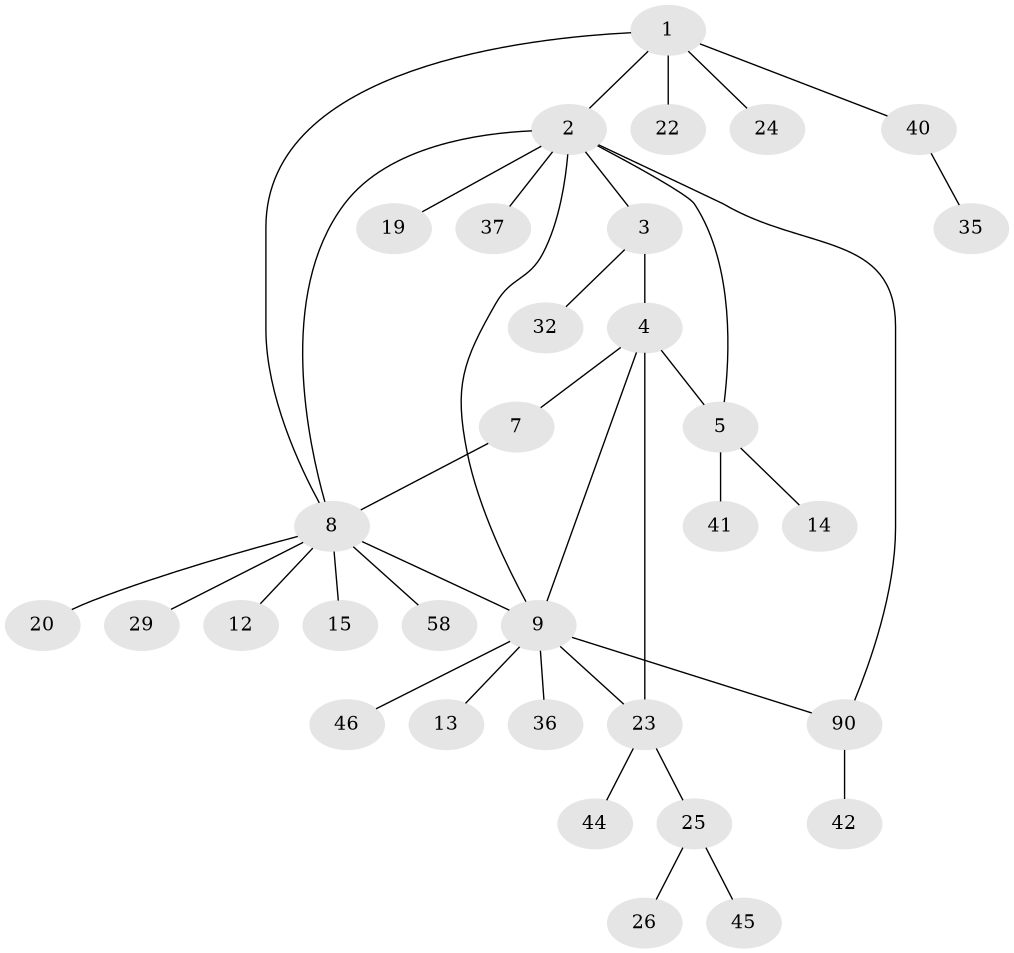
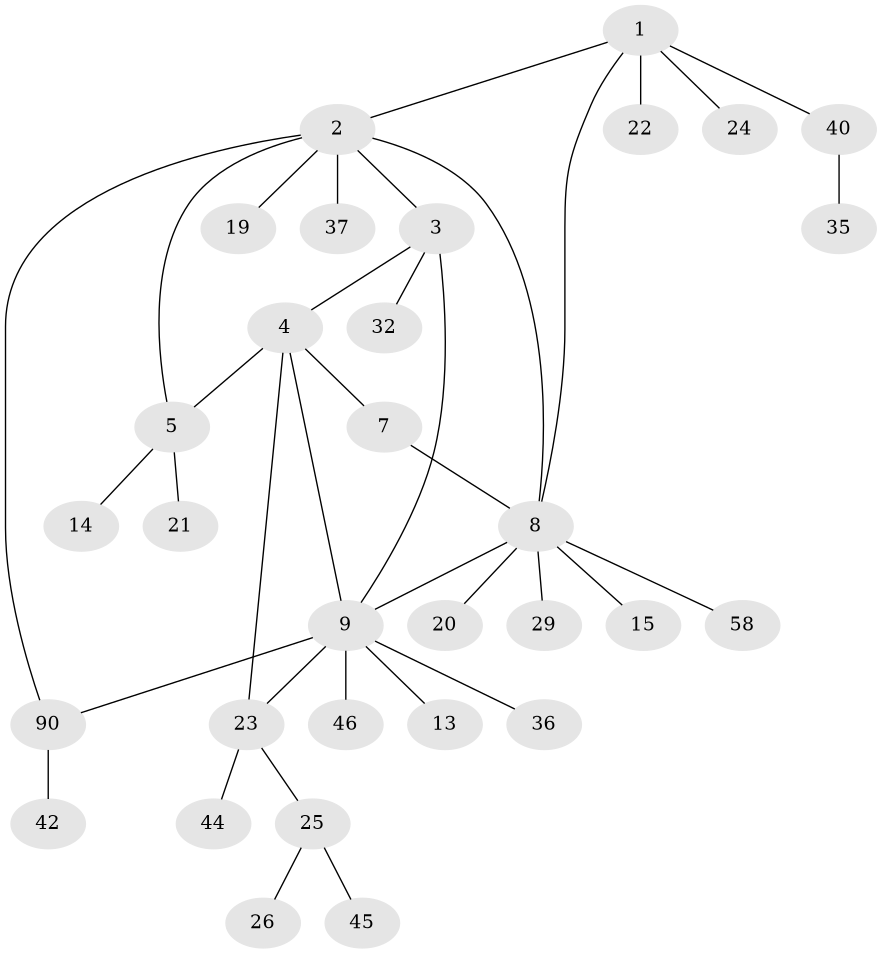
edge "2" -- "9": now "3" -- "9"
node "41": label "41" -> "21"
node "12": removed
